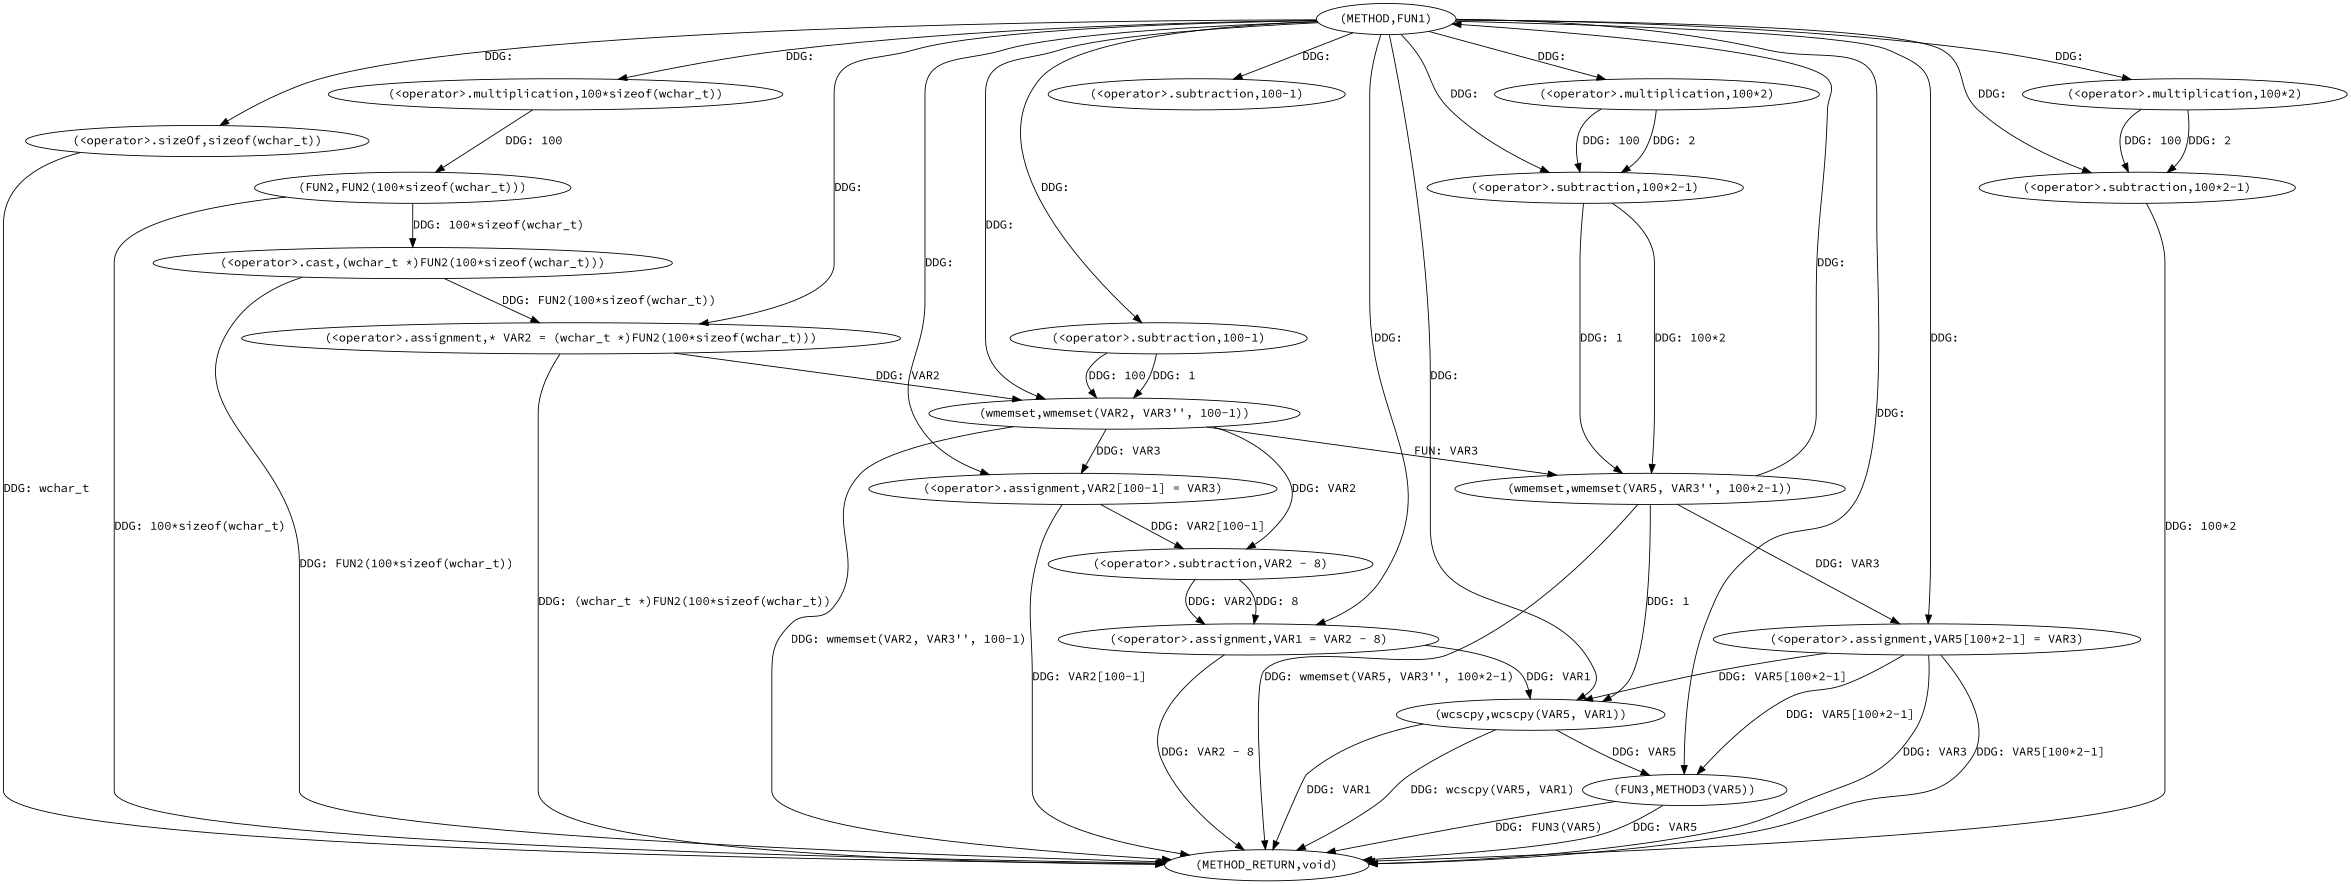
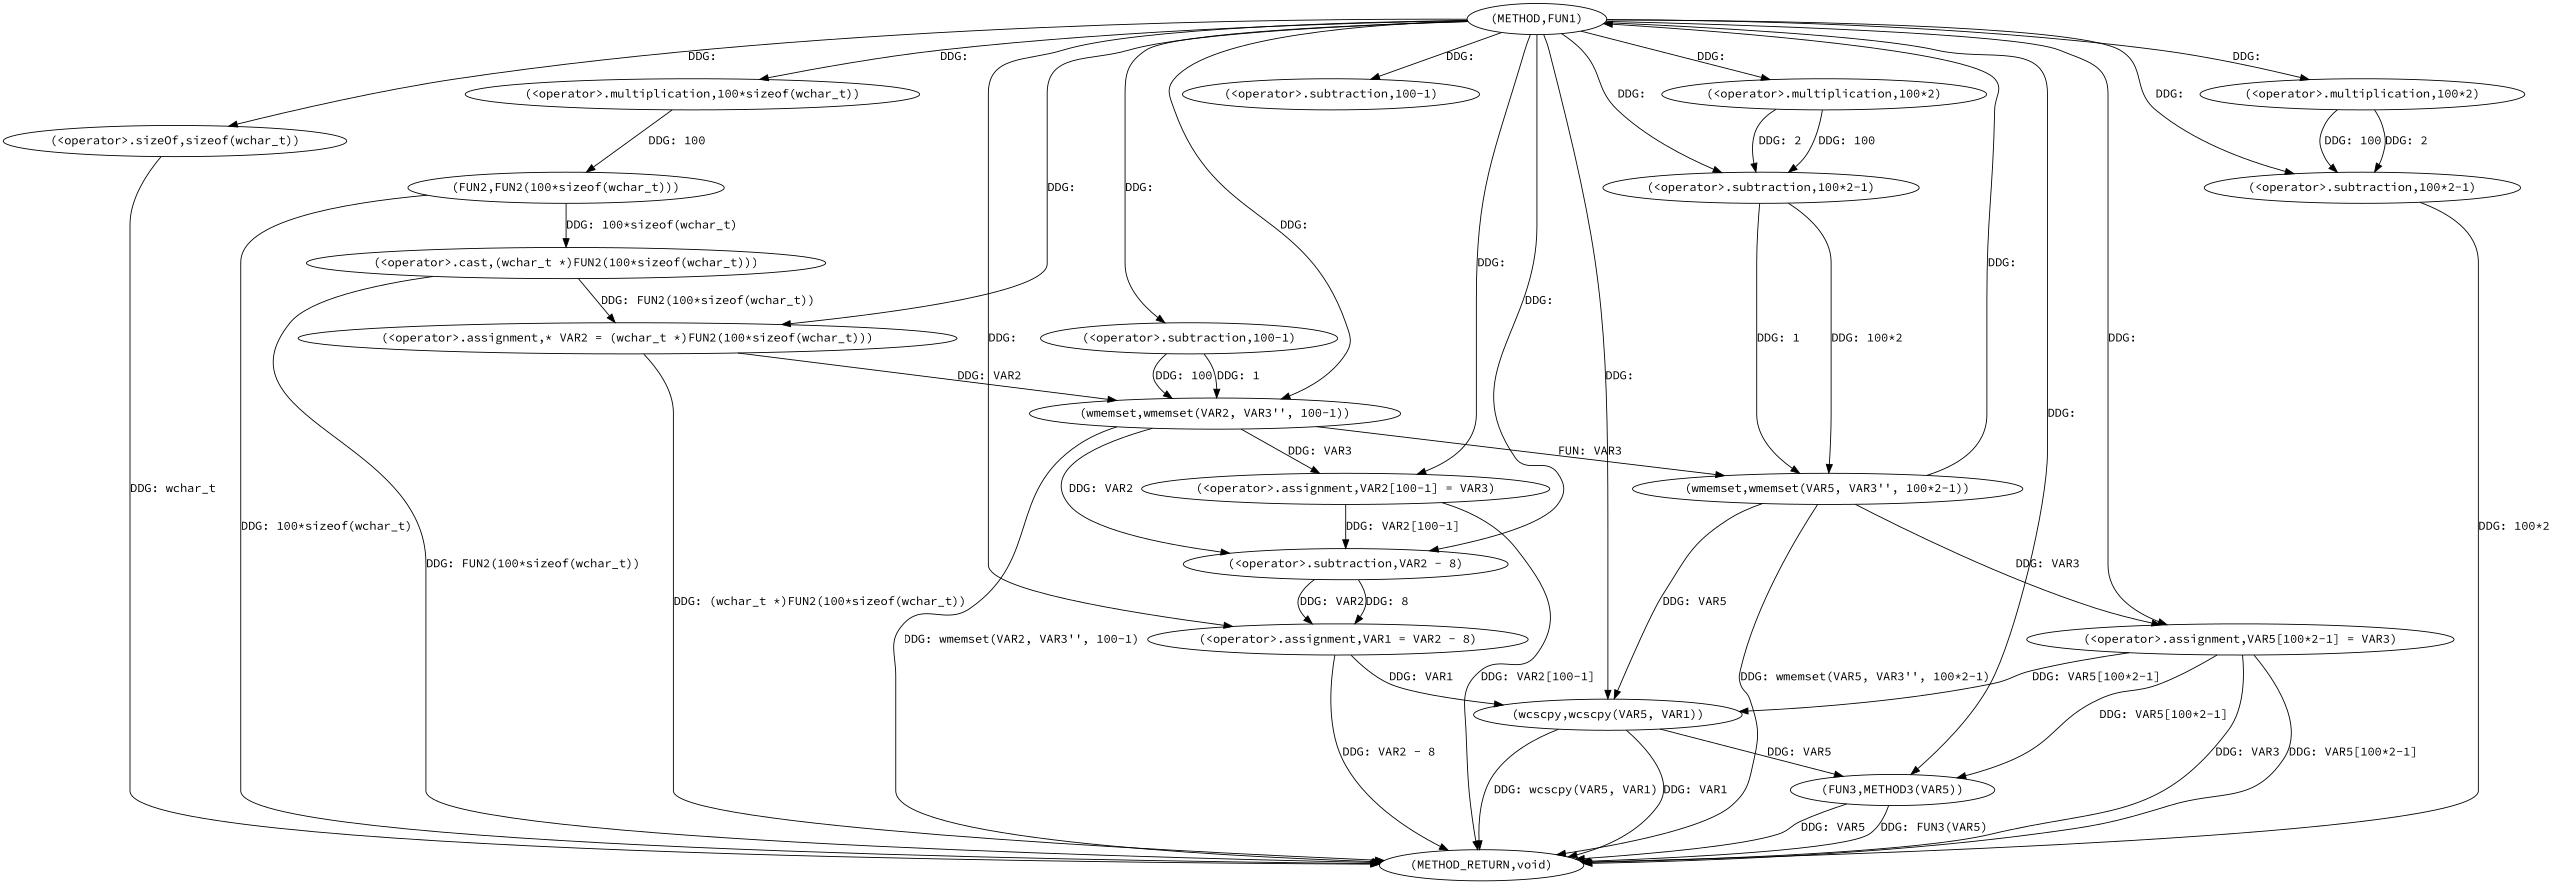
edge "(METHOD,FUN1)" -> "(<operator>.subtraction,VAR2 - 8)": added, label "DDG:"
edge "(wmemset,wmemset(VAR5, VAR3'', 100*2-1))" -> "(wcscpy,wcscpy(VAR5, VAR1))": label "DDG: 1" -> "DDG: VAR5"
